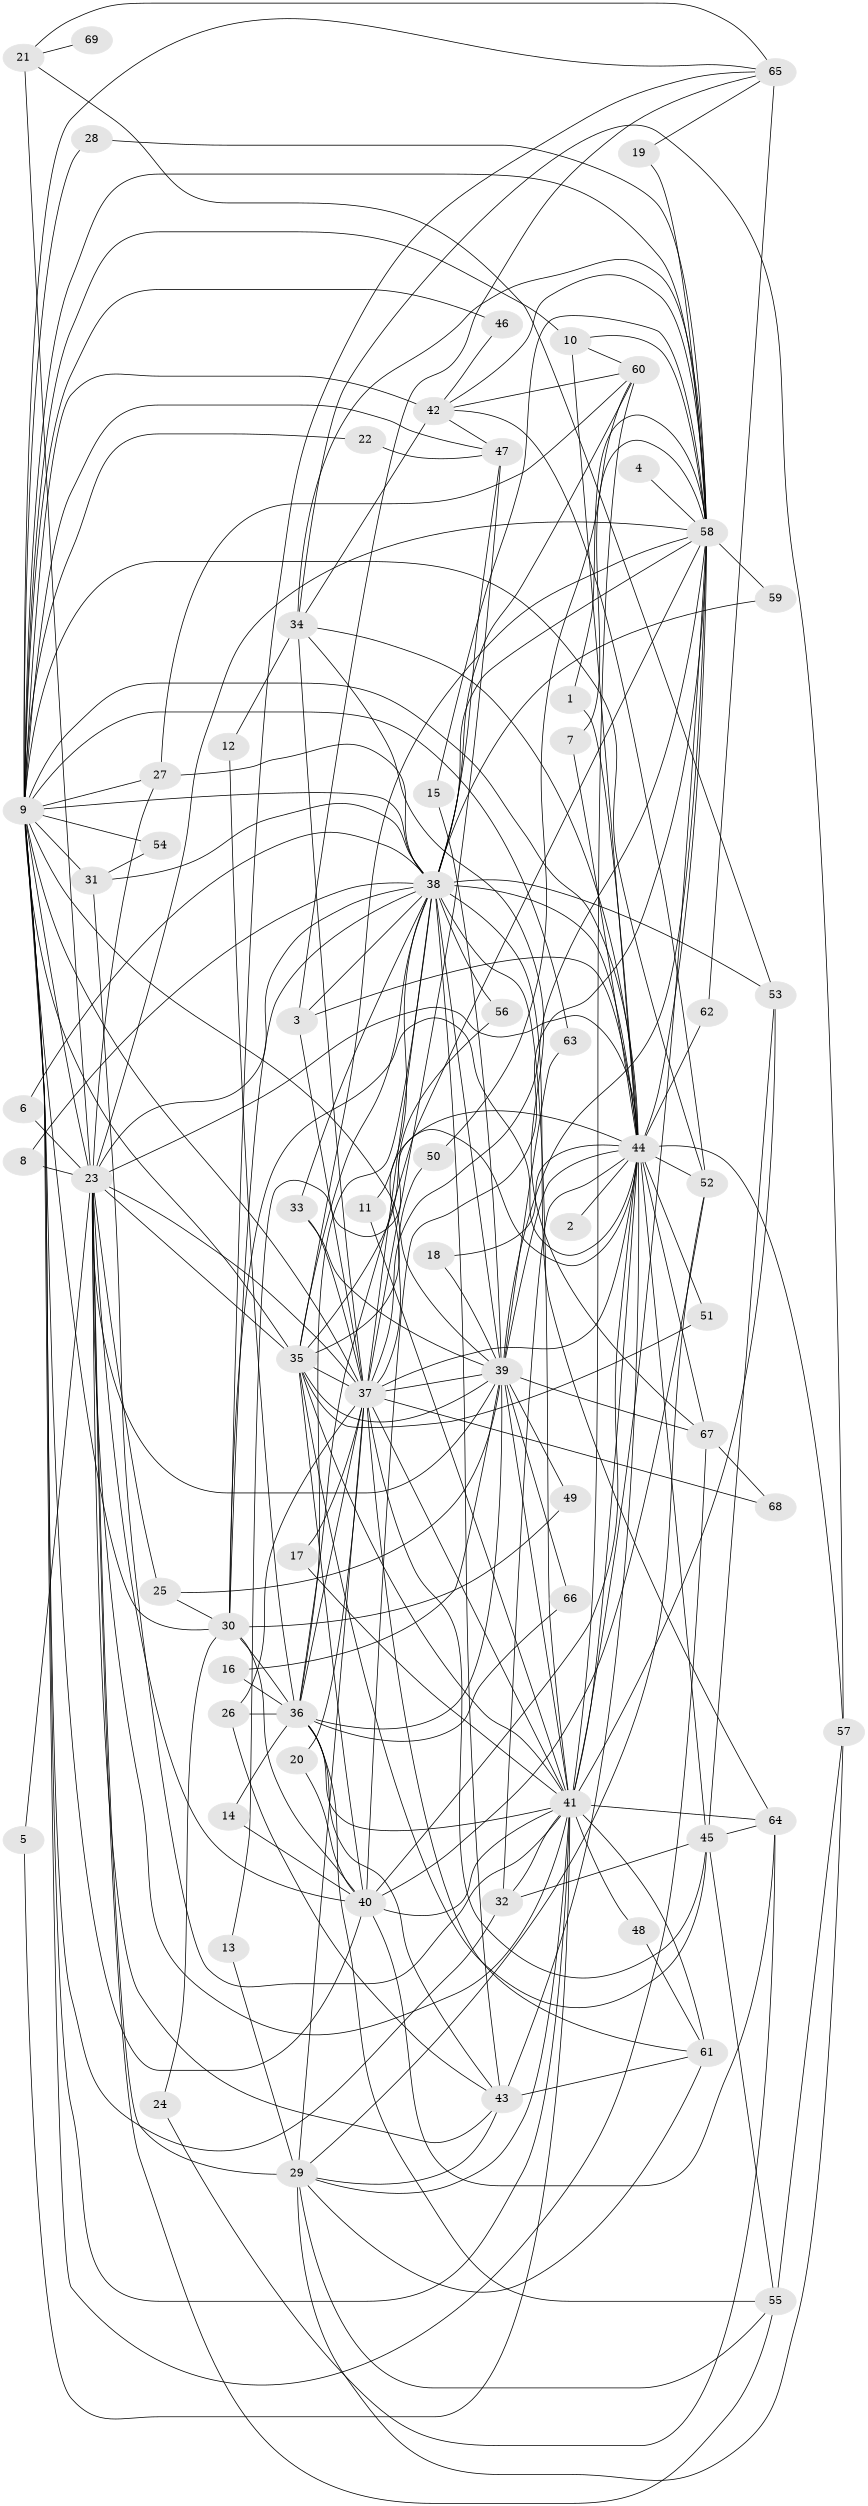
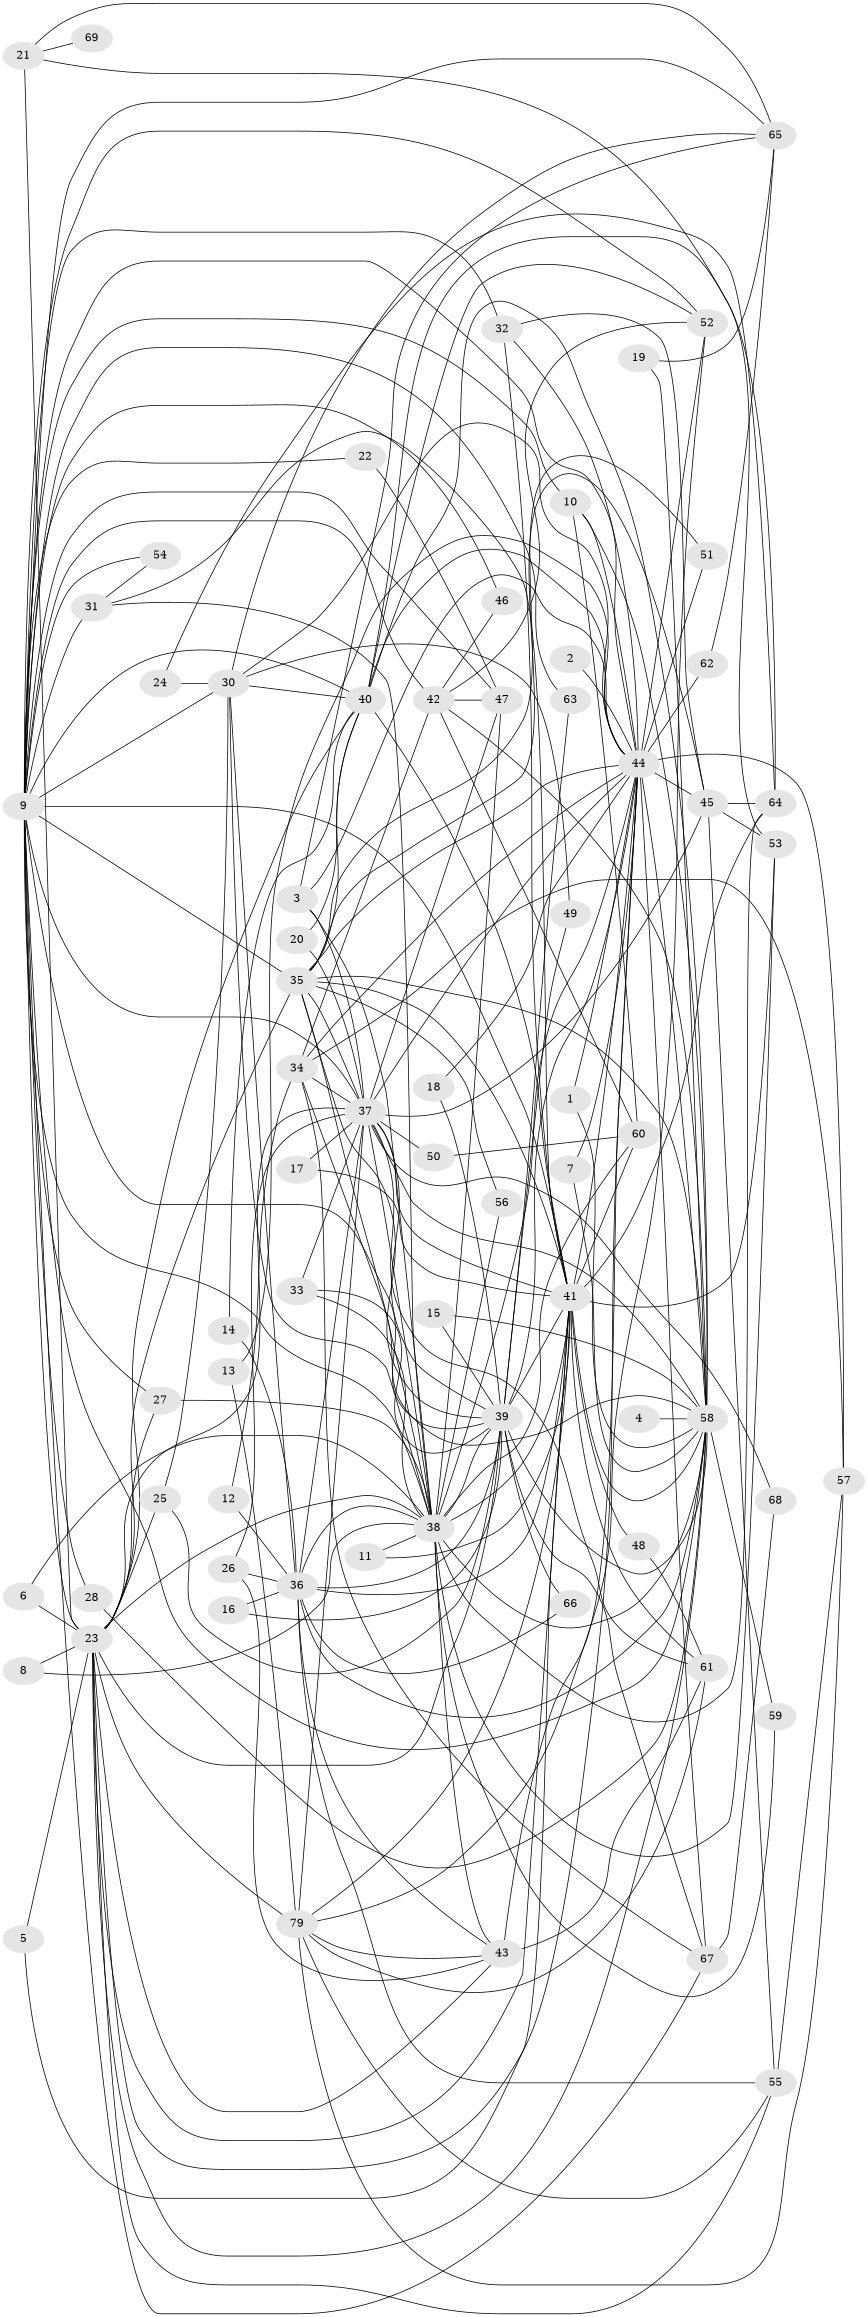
edge "60" -- "27": removed
node "29": label "29" -> "79"
